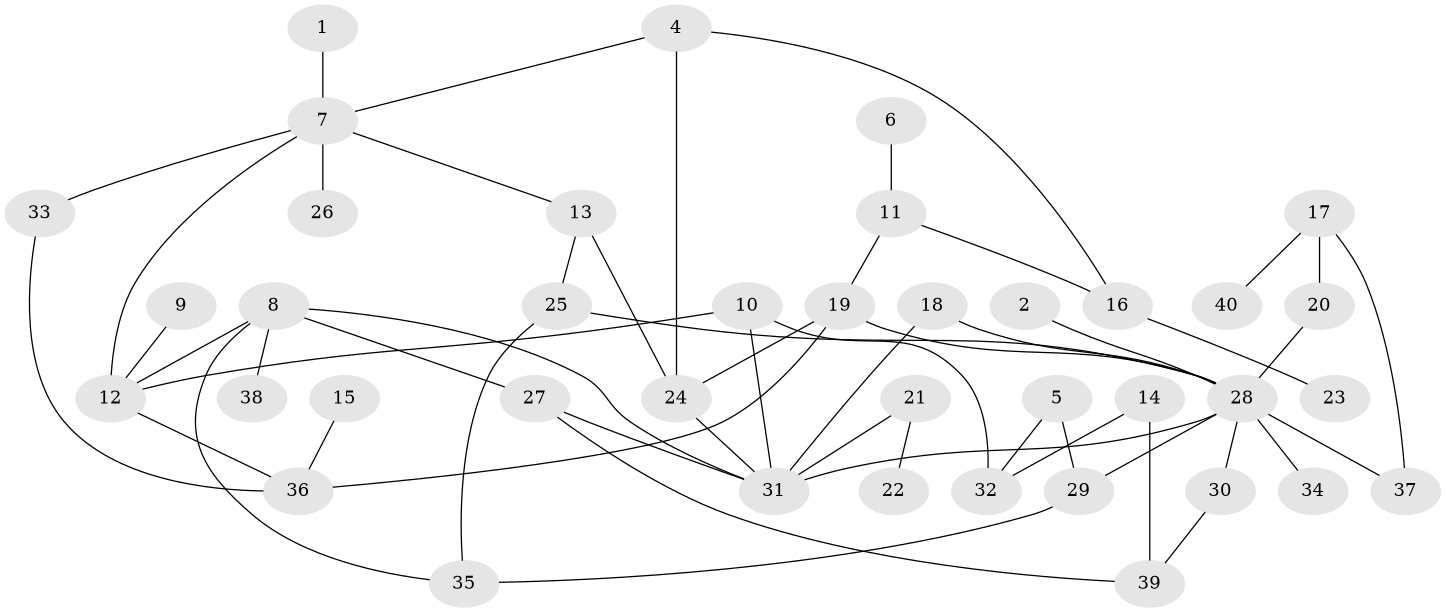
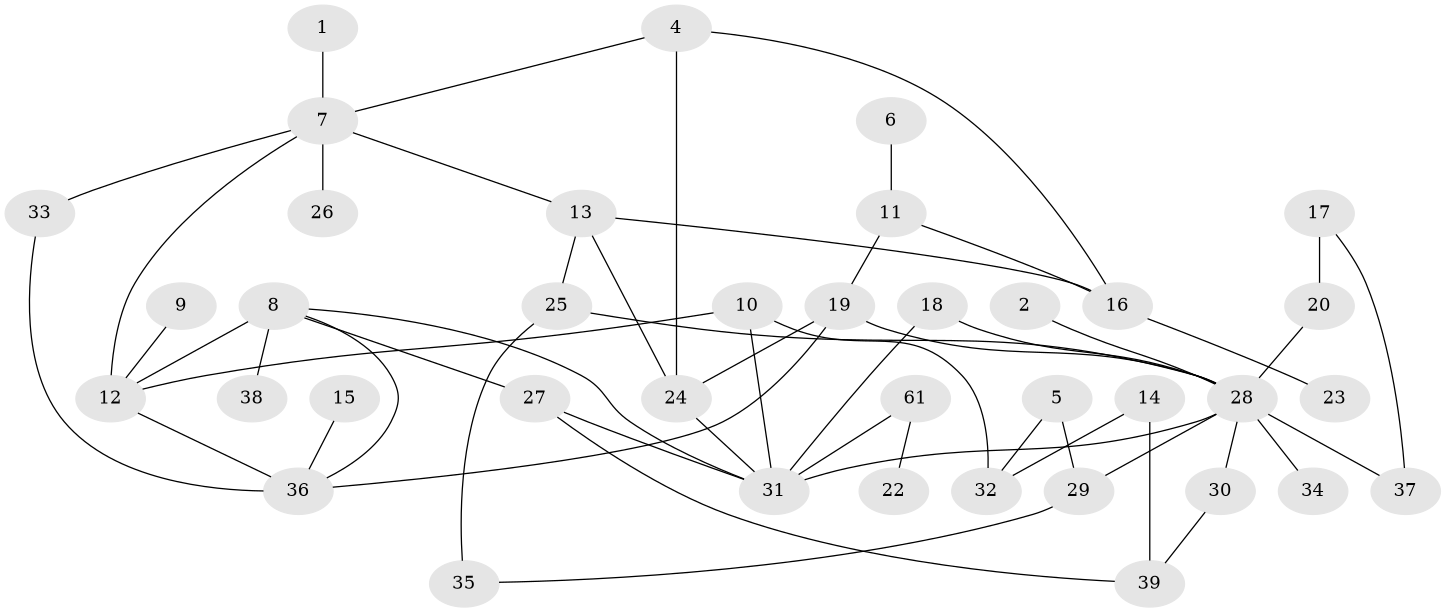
edge "13" -- "16": added
node "40": removed
node "21": label "21" -> "61"
edge "8" -- "35": now "8" -- "36"
